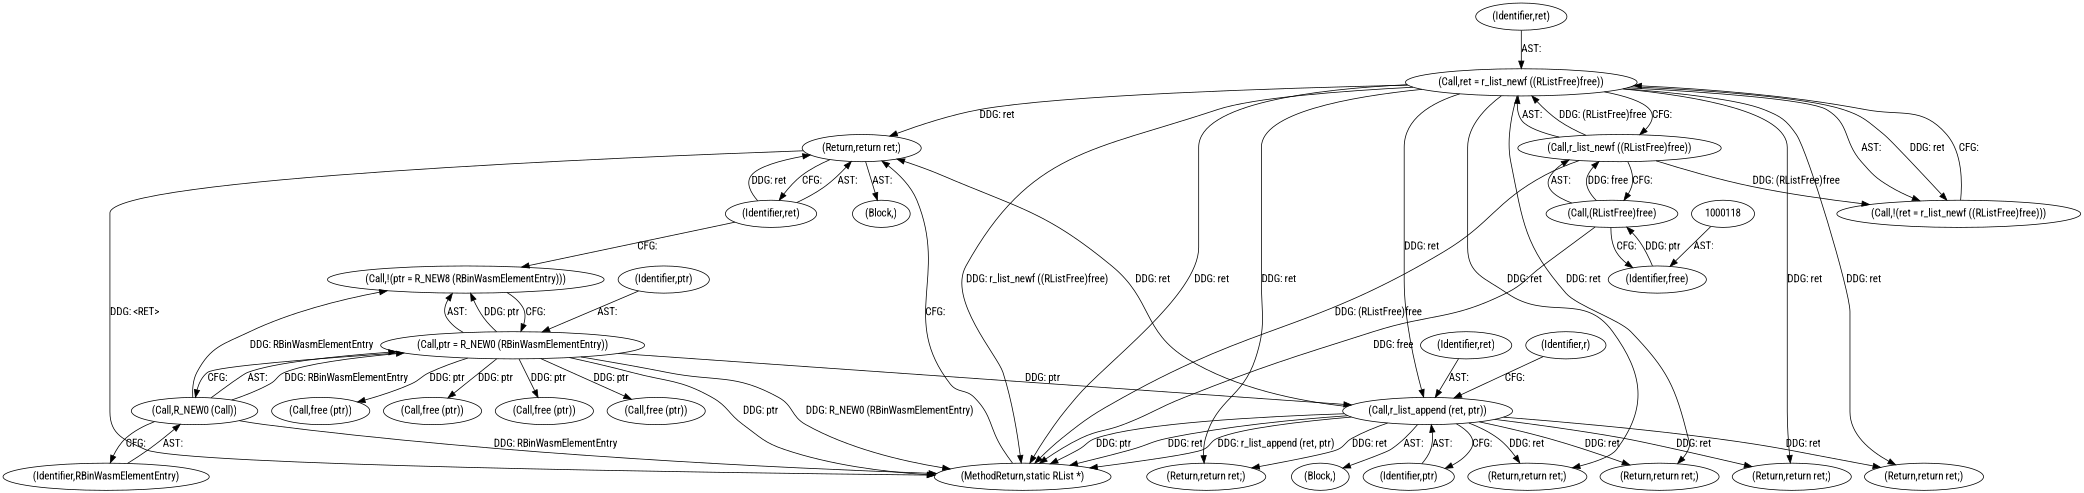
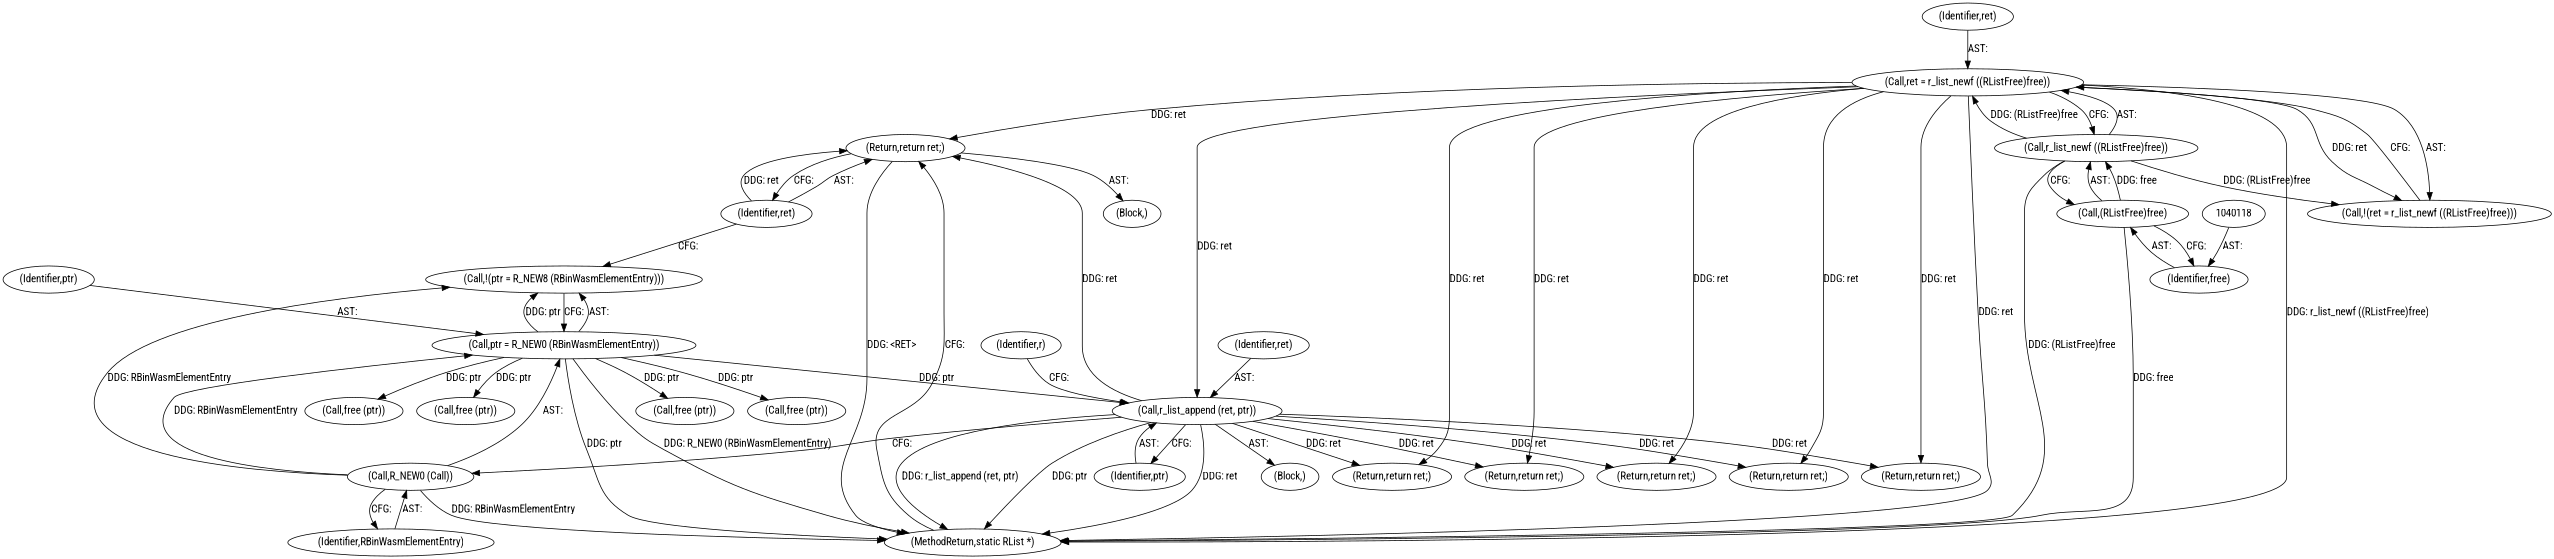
node "1000118": label "1000118" -> "1040118"
edge "(Identifier,free)" -> "(Call,(RListFree)free)": label "DDG: ptr" -> "AST: "
edge "(Call,ptr = R_NEW0 (RBinWasmElementEntry))" -> "(Call,R_NEW0 (Call))": now "(Call,r_list_append (ret, ptr))" -> "(Call,R_NEW0 (Call))"
